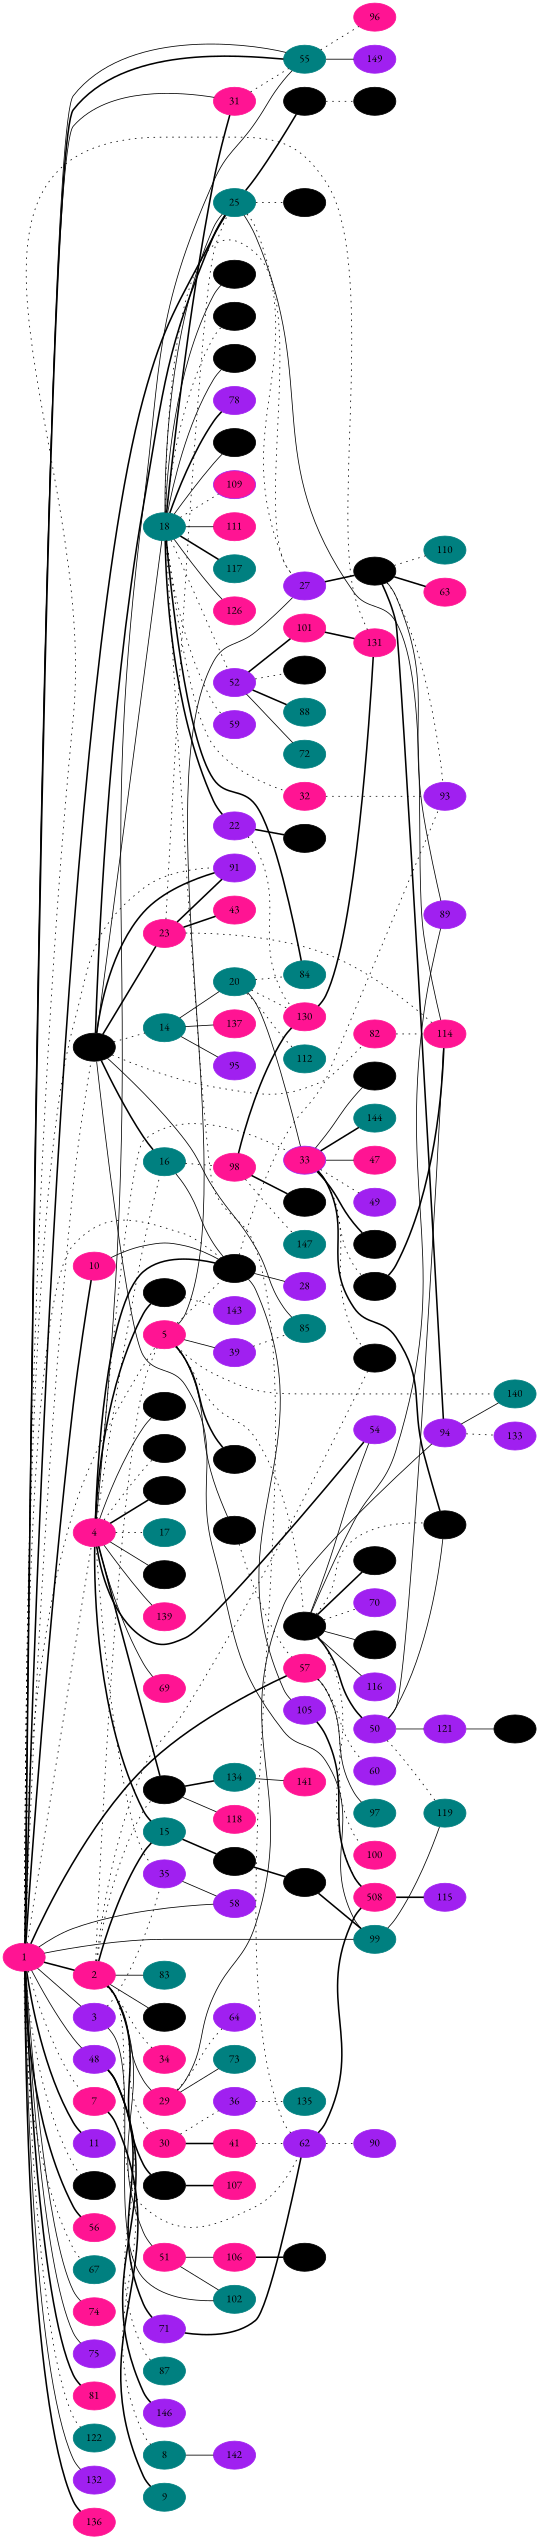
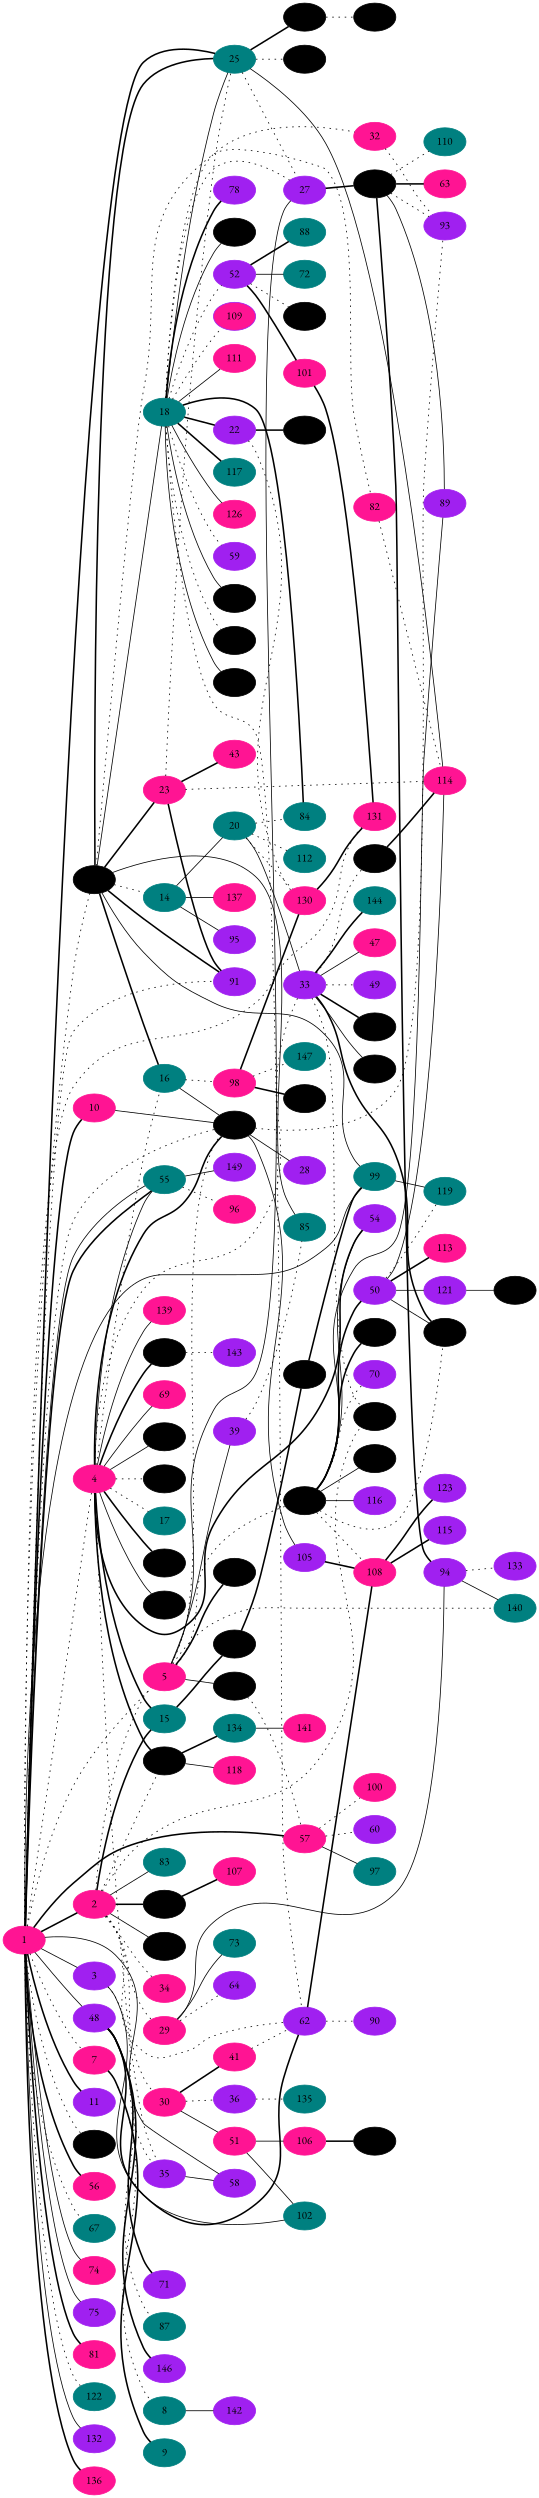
node "31": removed
node "33": fillcolor deeppink -> purple
node "113": added
node "123": added
node "508": label "508" -> "108"
edge "2" -- "29": style solid -> dotted
edge "2" -- "51": now "30" -- "51"
edge "62" -- "71": now "62" -- "48"
